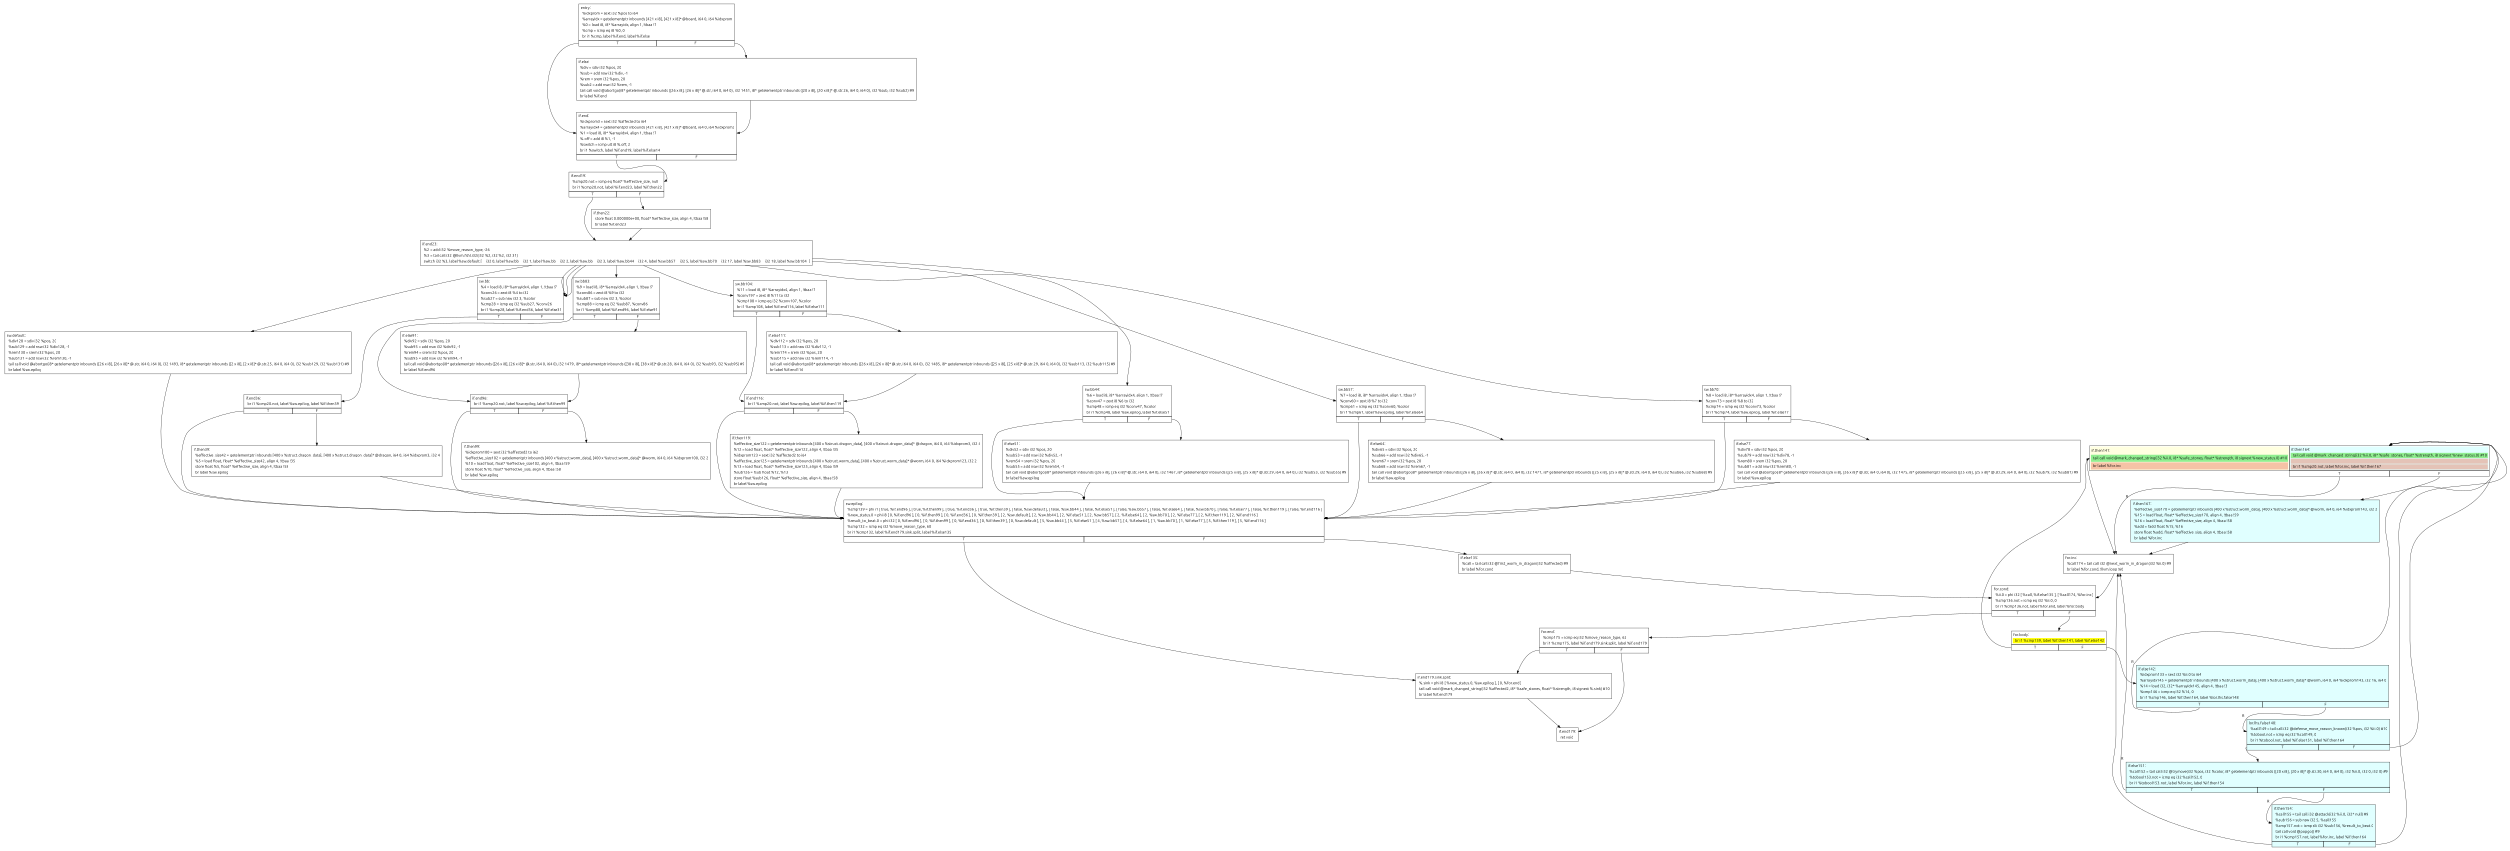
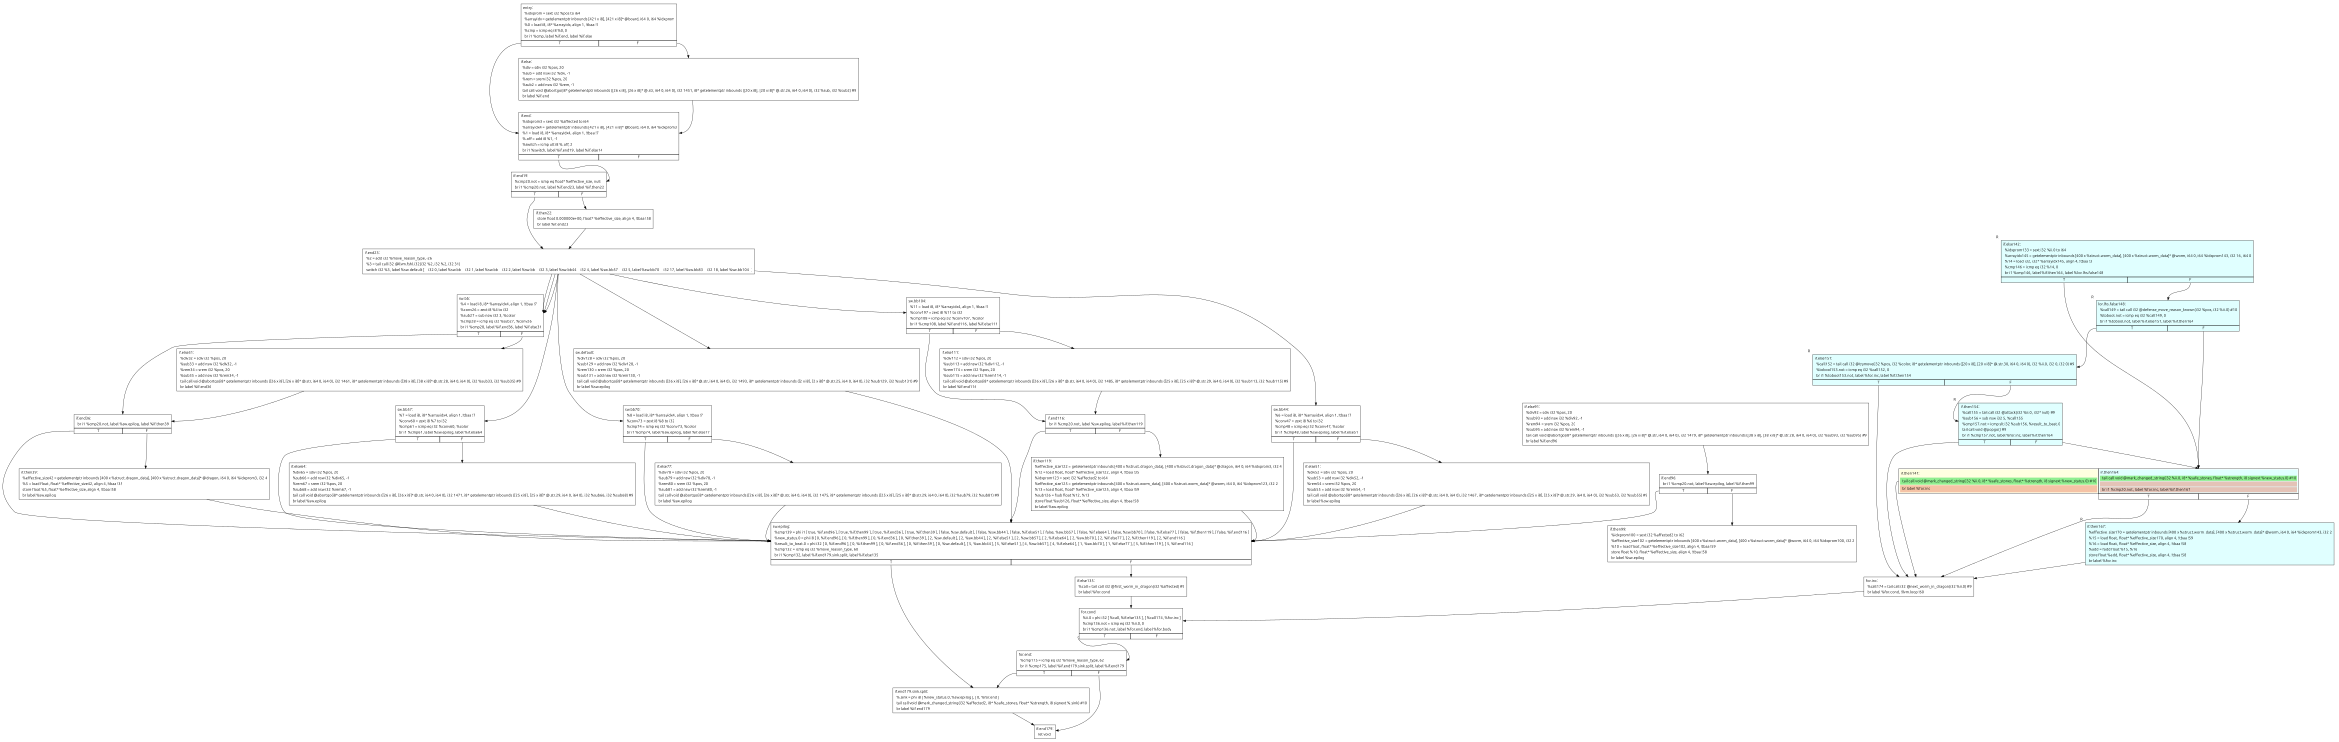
node "sw.bb83:": removed
node "if.else31:": added
node "for.body:": removed
